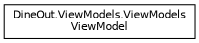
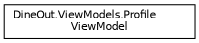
node "DineOut.ViewModels.ViewModels ViewModel": label "DineOut.ViewModels.ViewModels ViewModel" -> "DineOut.ViewModels.Profile ViewModel"
